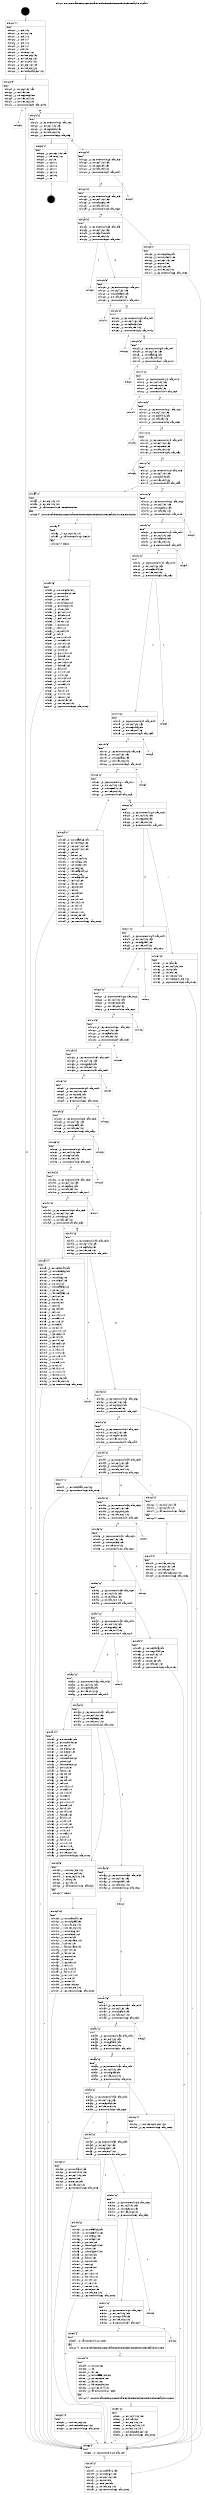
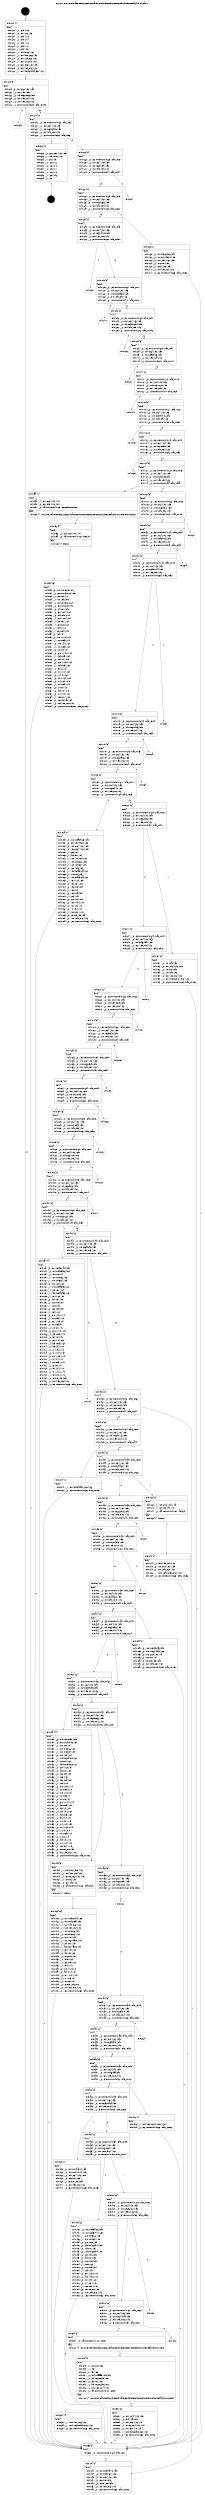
edge "0x401c94 [27]" -> "0x4026e3 [5]": reversed
